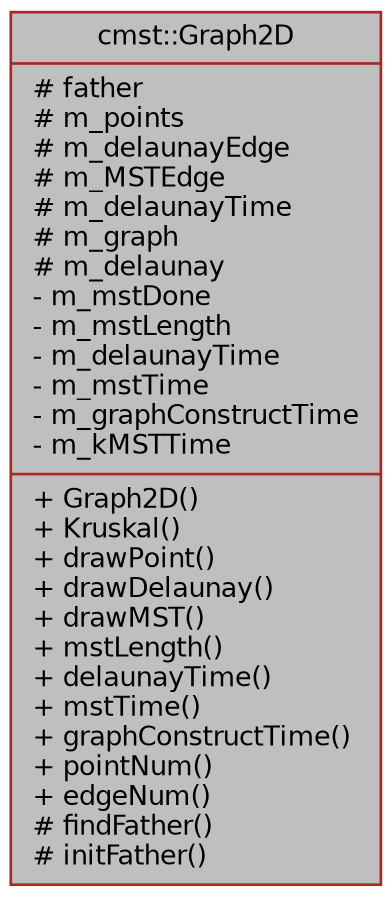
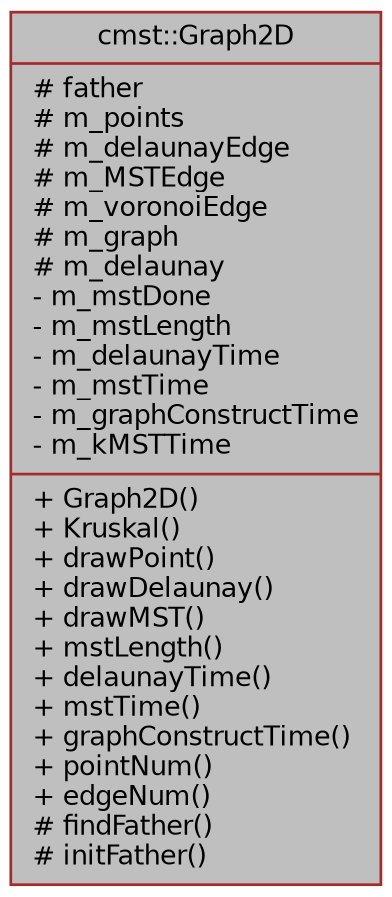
node "cmst::Graph2D": text "# m_delaunayTime" -> "# m_voronoiEdge"
